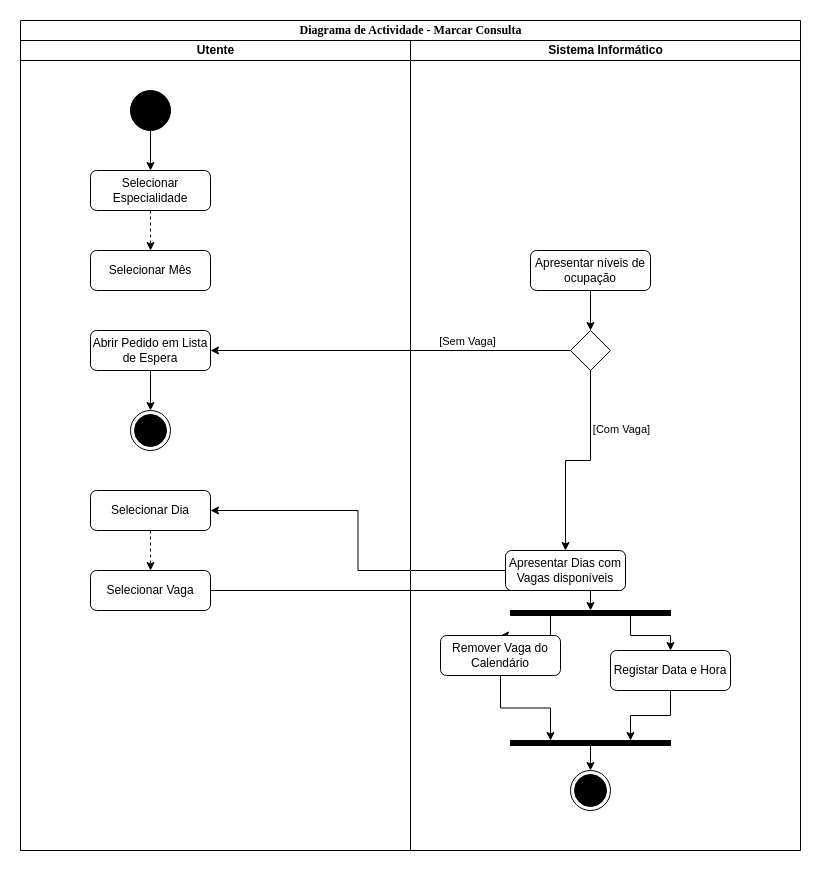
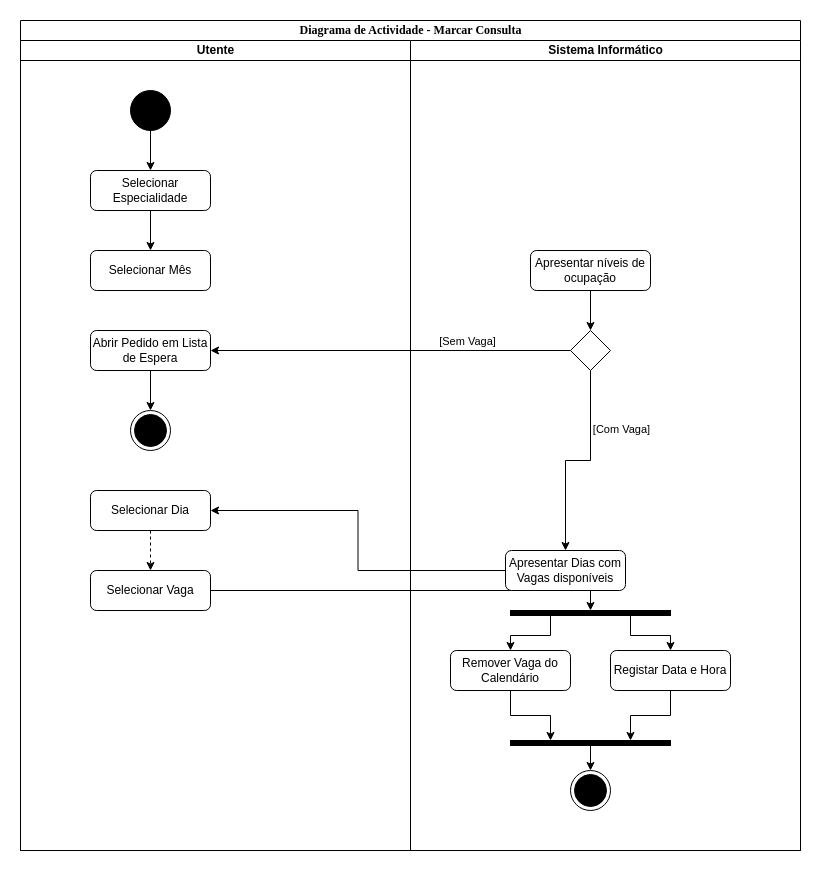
edge "Selecionar Especialidade" -> "Selecionar Mês": style dashed -> solid
node "Remover Vaga do Calendário": moved (501, 656) -> (511, 671)
